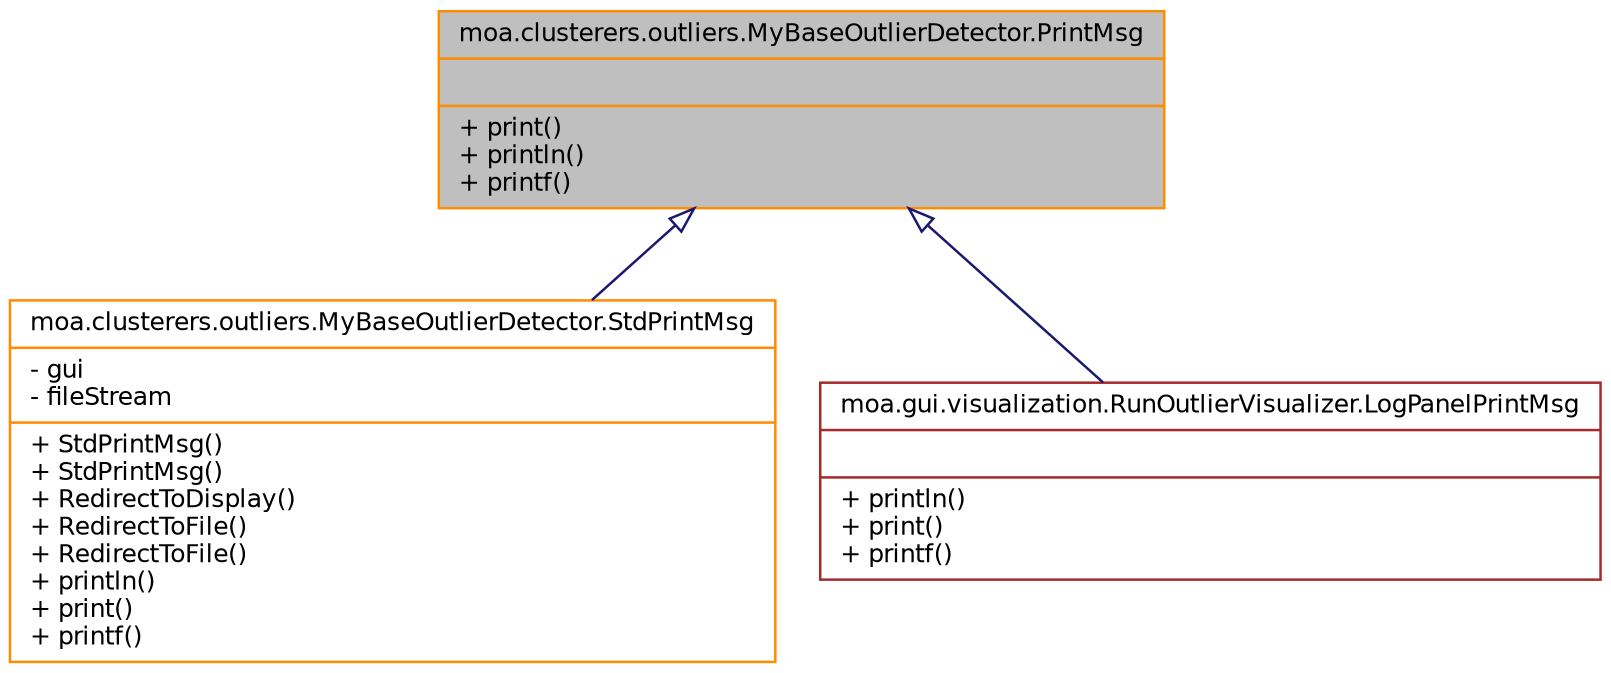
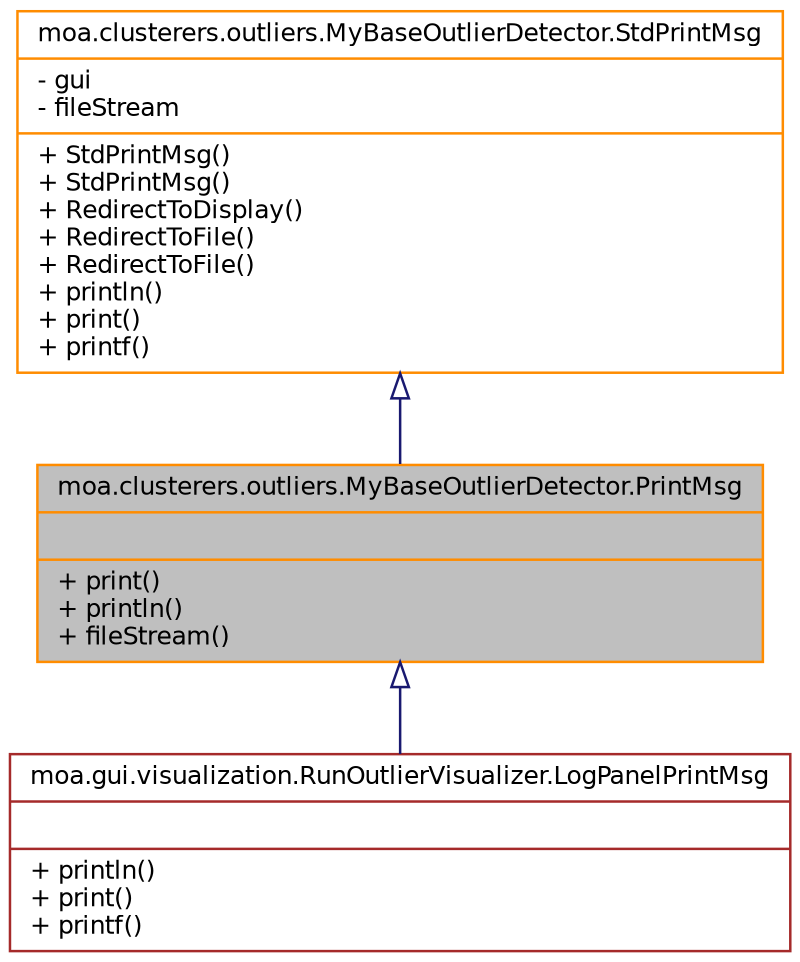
node "moa.clusterers.outliers.MyBaseOutlierDetector.PrintMsg": text "+ printf()" -> "+ fileStream()"
edge "moa.clusterers.outliers.MyBaseOutlierDetector.StdPrintMsg" -> "moa.clusterers.outliers.MyBaseOutlierDetector.PrintMsg": reversed
